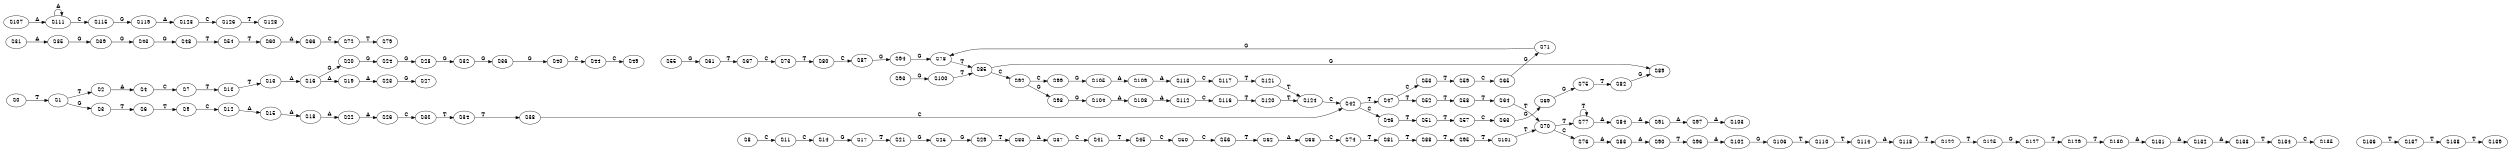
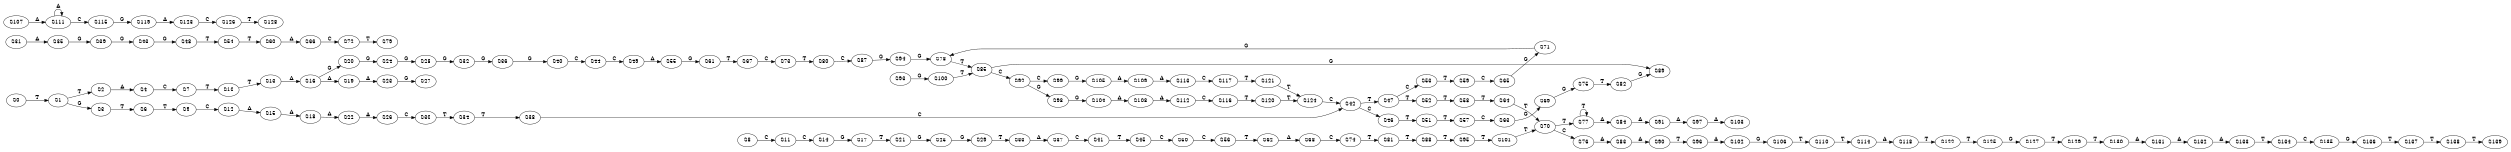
edge "S49" -> "S55": added, label "A"
edge "S135" -> "S136": added, label "G"
